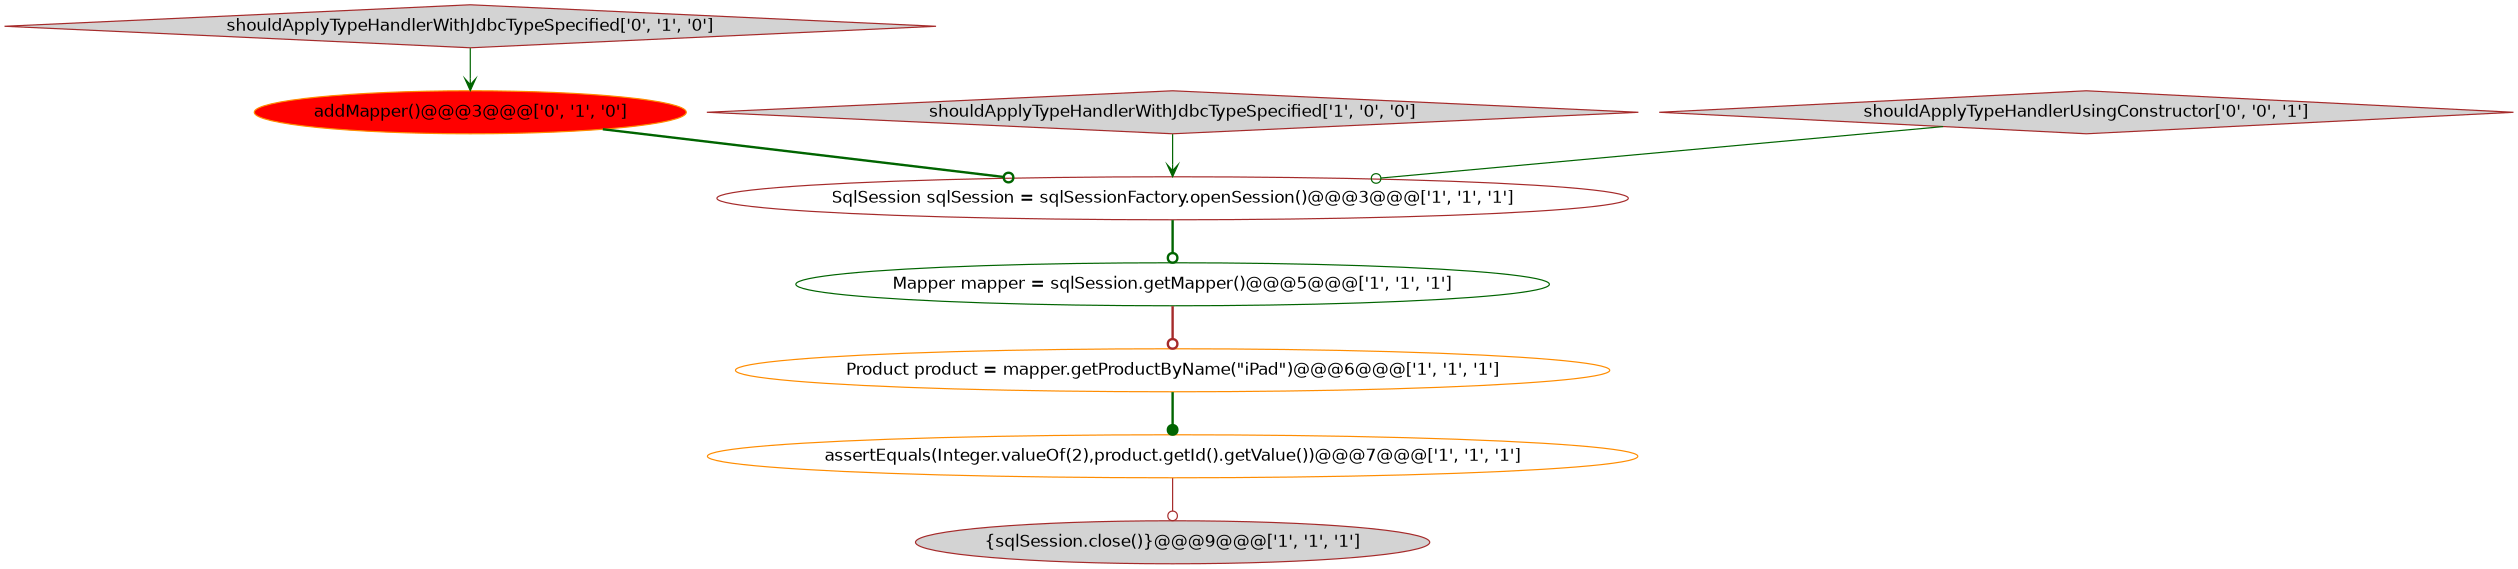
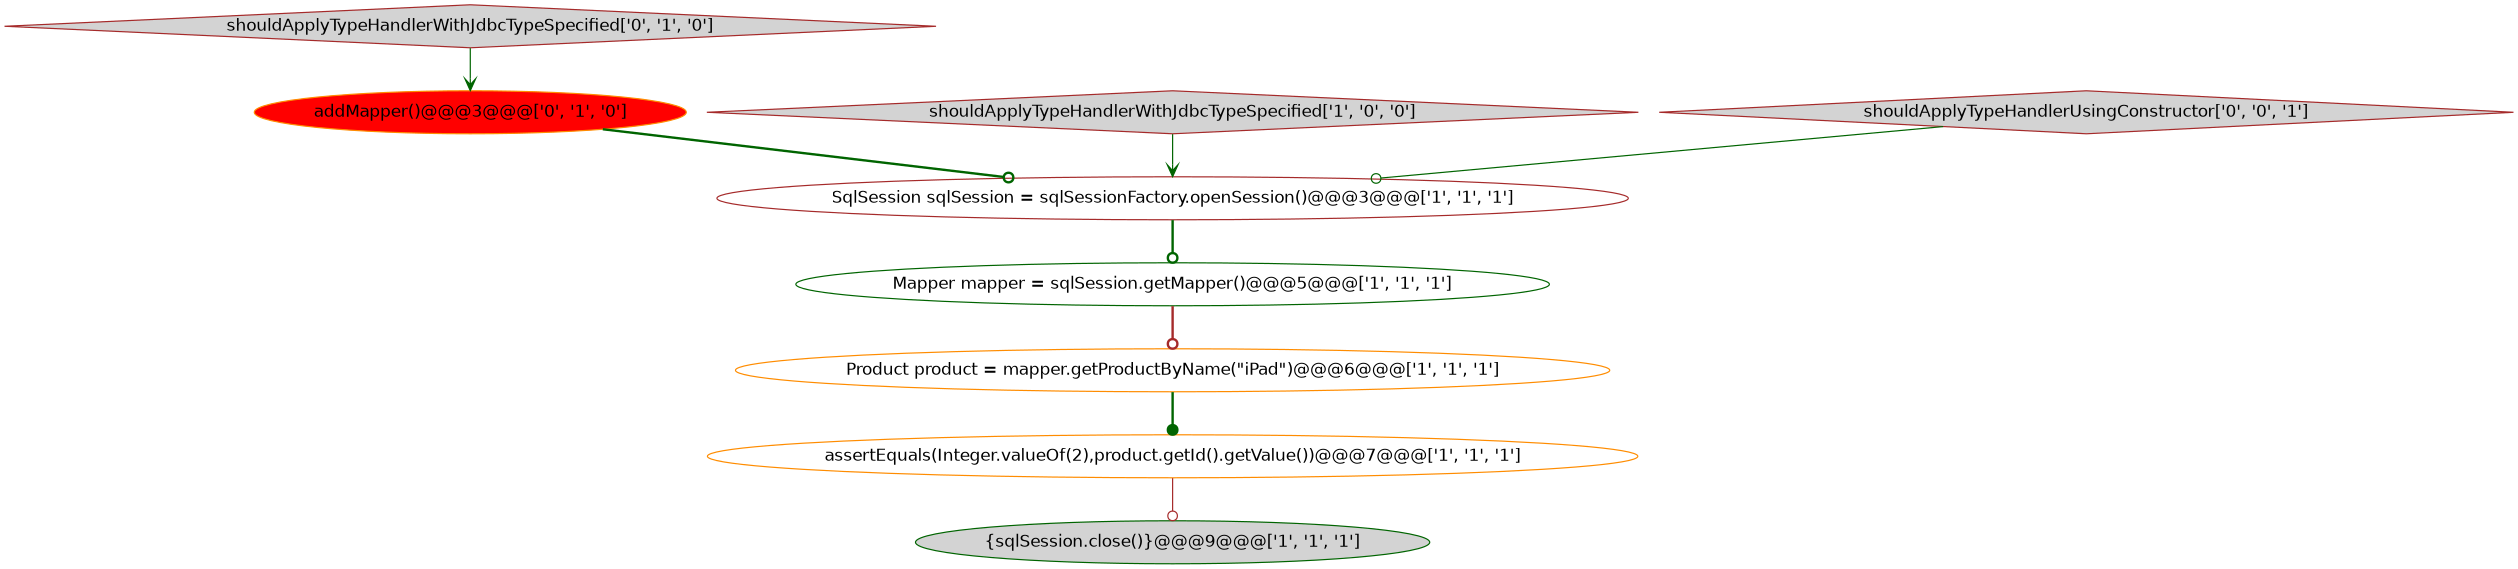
node "{sqlSession.close()}@@@9@@@['1', '1', '1']": color brown -> darkgreen
